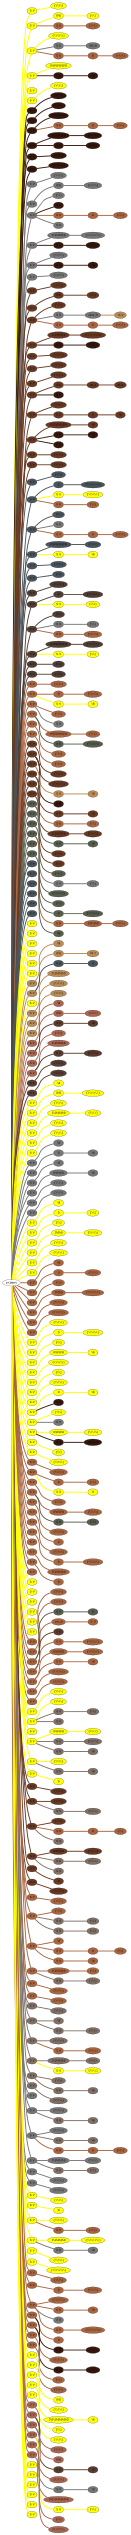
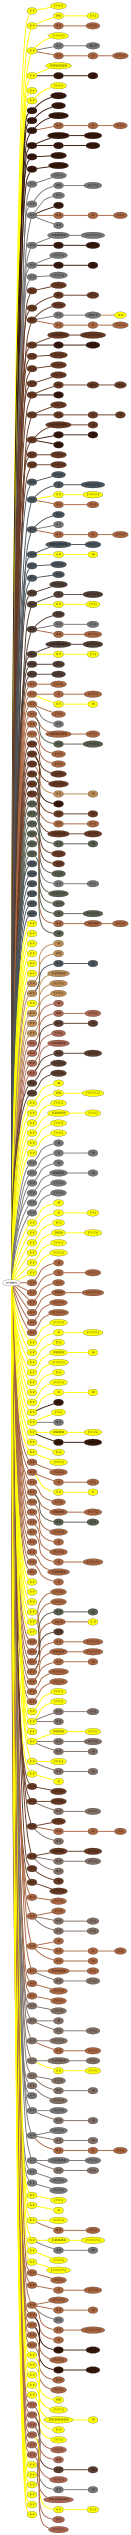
node "74:2": fillcolor #bb8b54 -> yellow
node "74:1": removed
node "Z U": fillcolor #a86540 -> yellow
